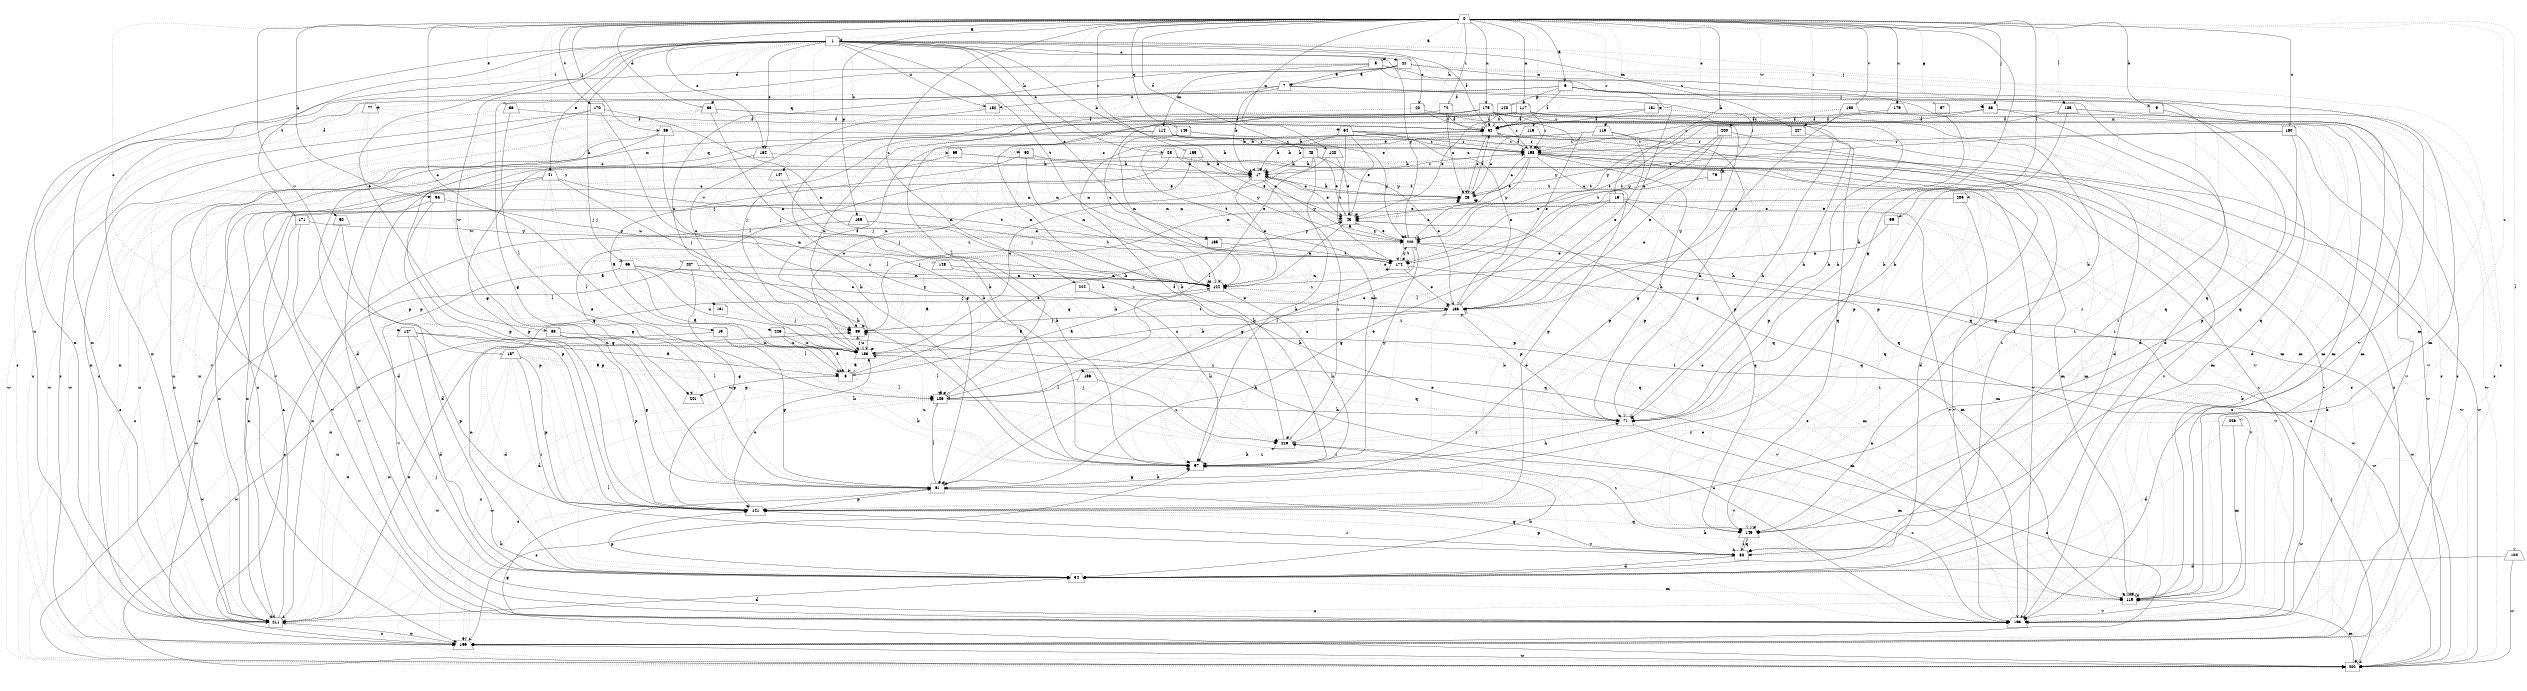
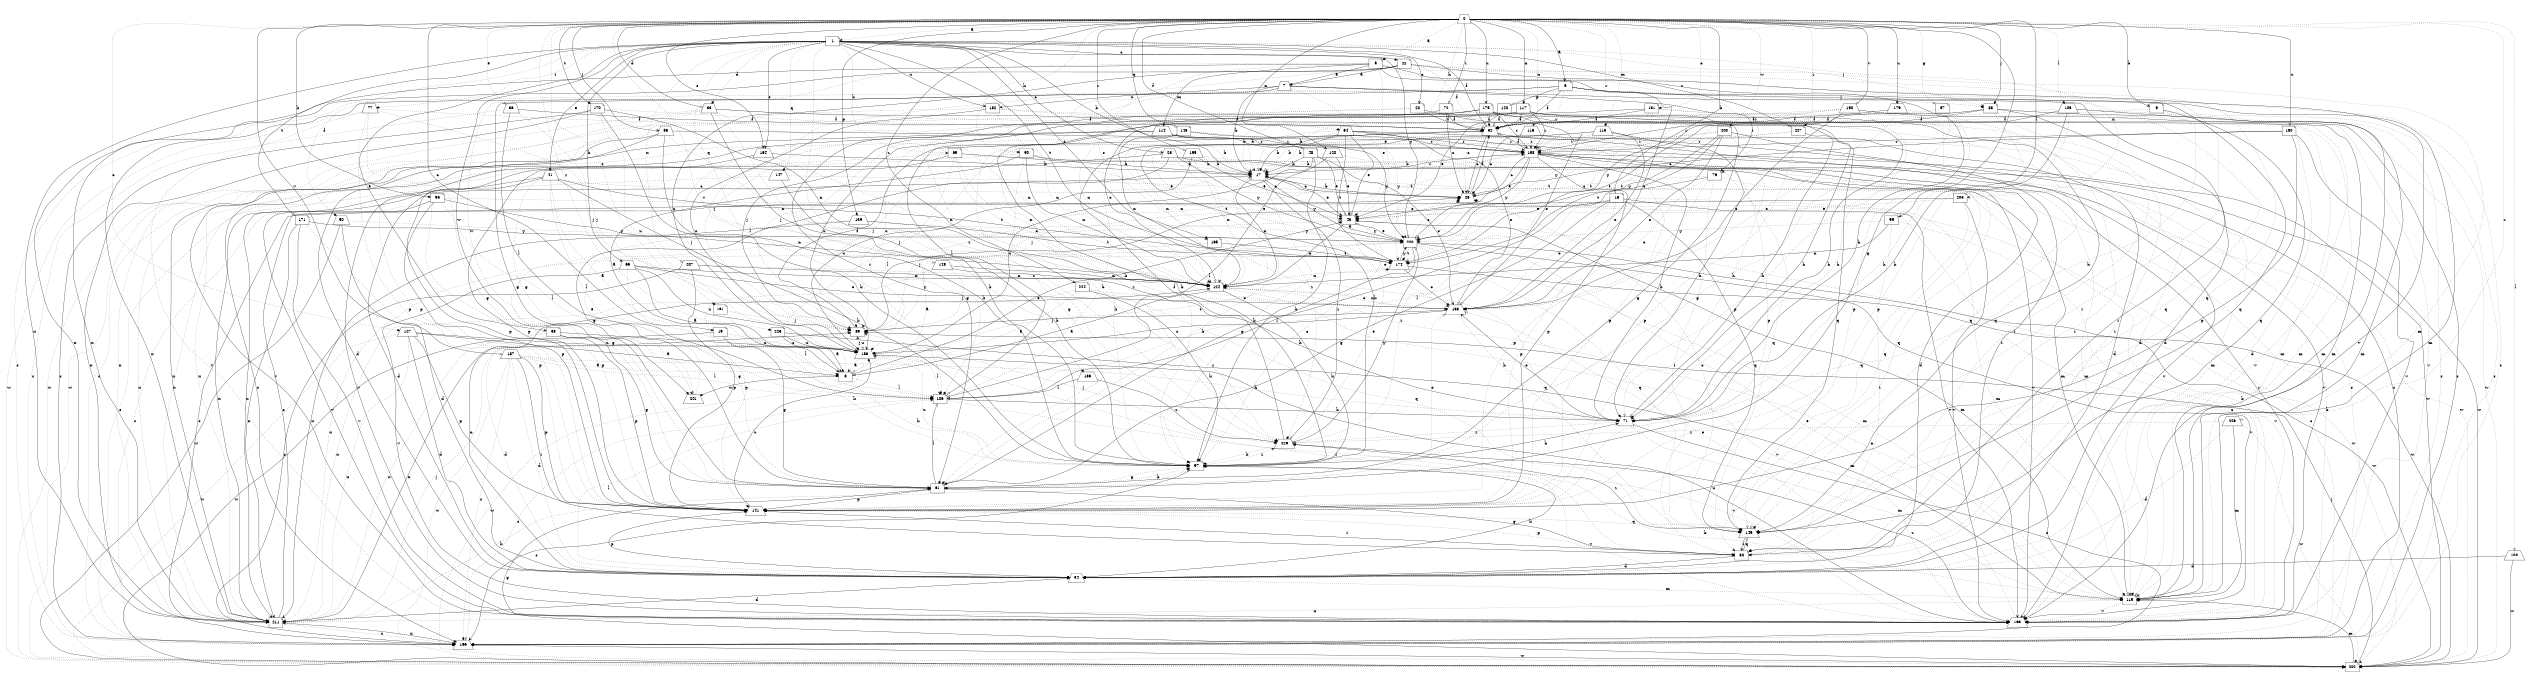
edge "41" -> "61": now "41" -> "201"
